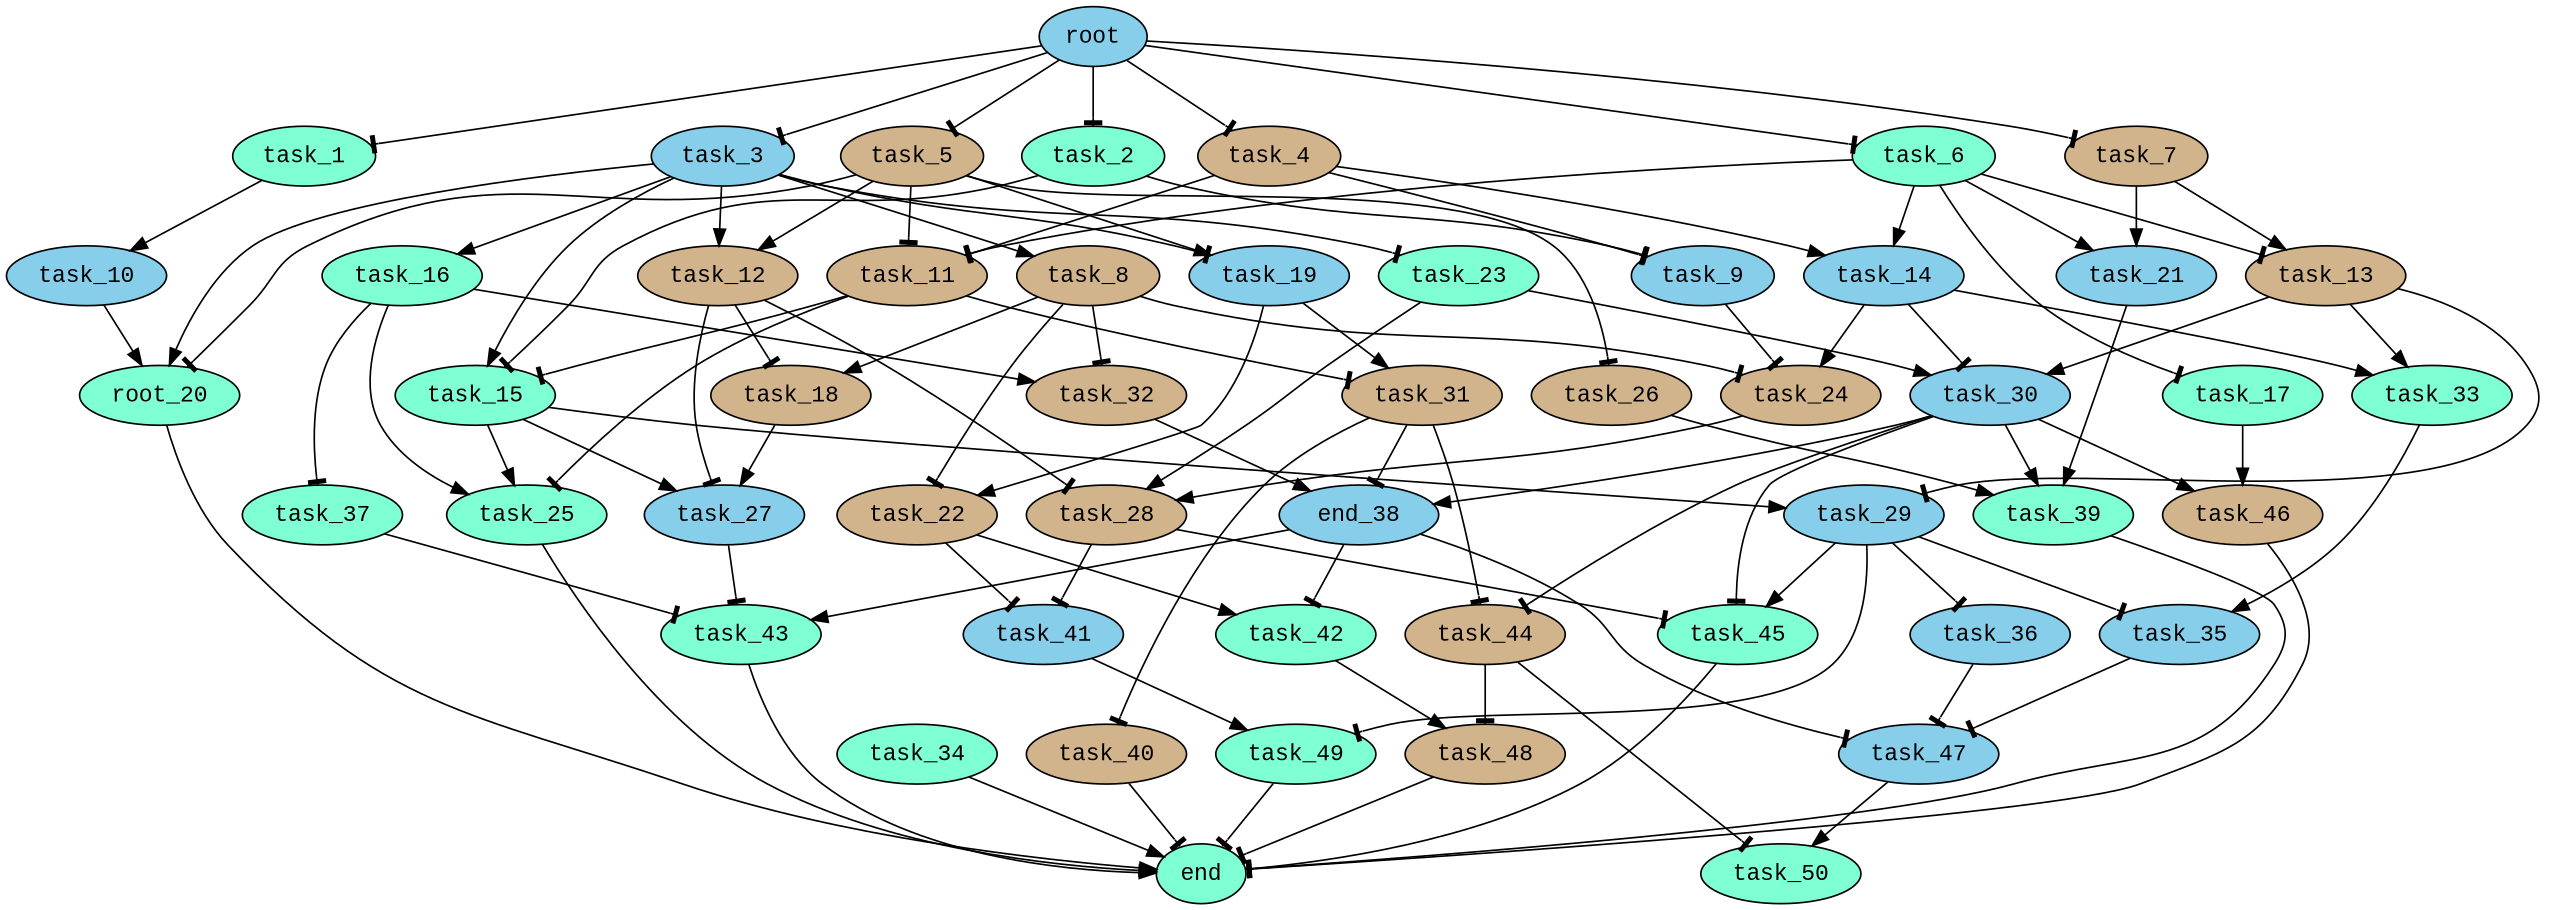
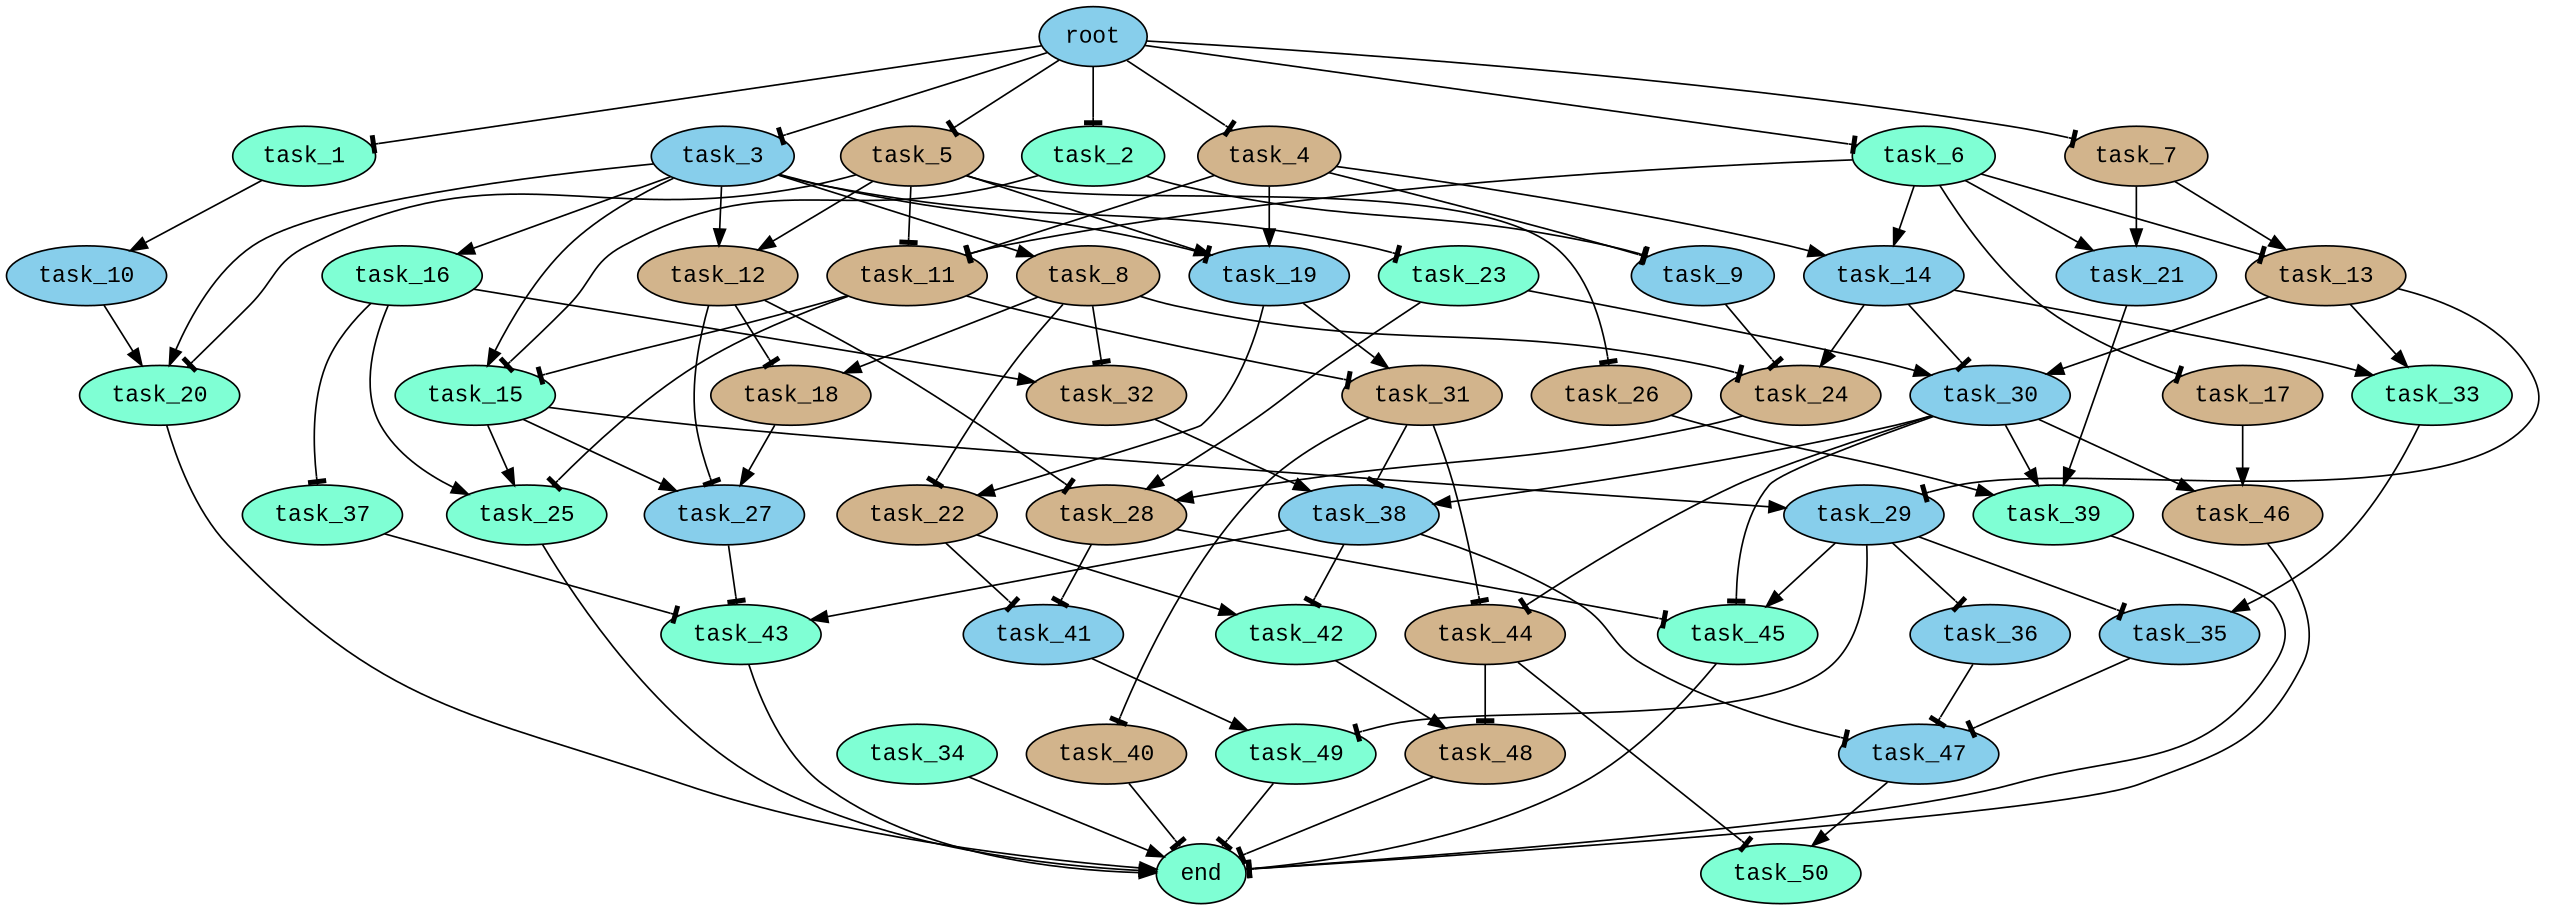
edge "task_4" -> "task_19": added
node "root_20": label "root_20" -> "task_20"
node "task_17": fillcolor aquamarine -> tan
node "end_38": label "end_38" -> "task_38"
